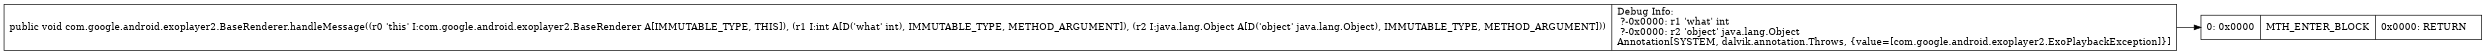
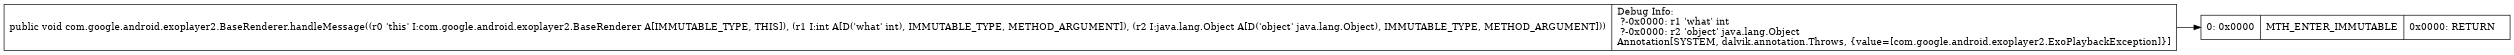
node "0: 0x0000": text "MTH_ENTER_BLOCK" -> "MTH_ENTER_IMMUTABLE"
